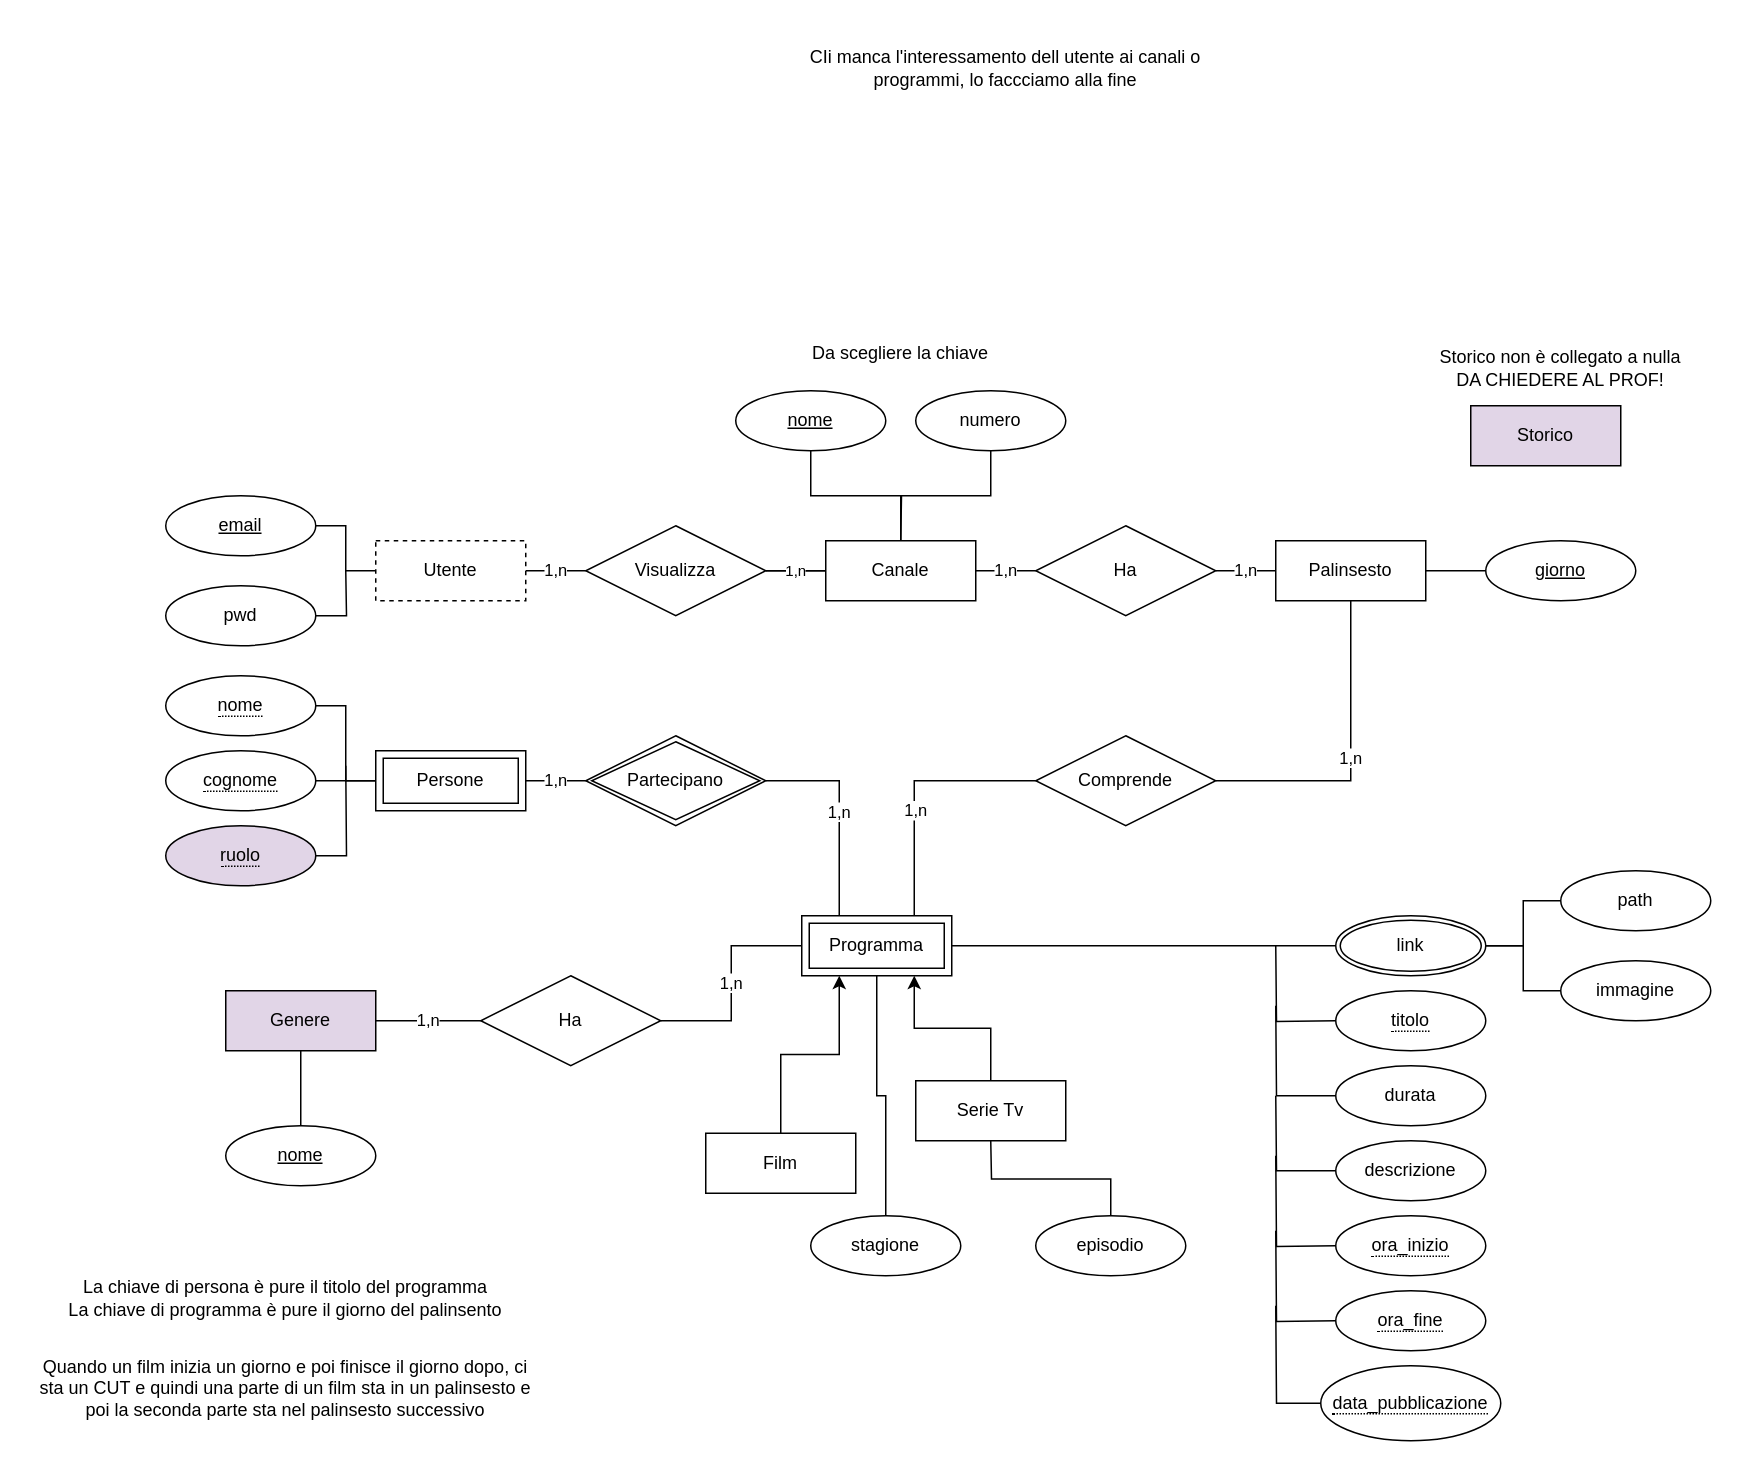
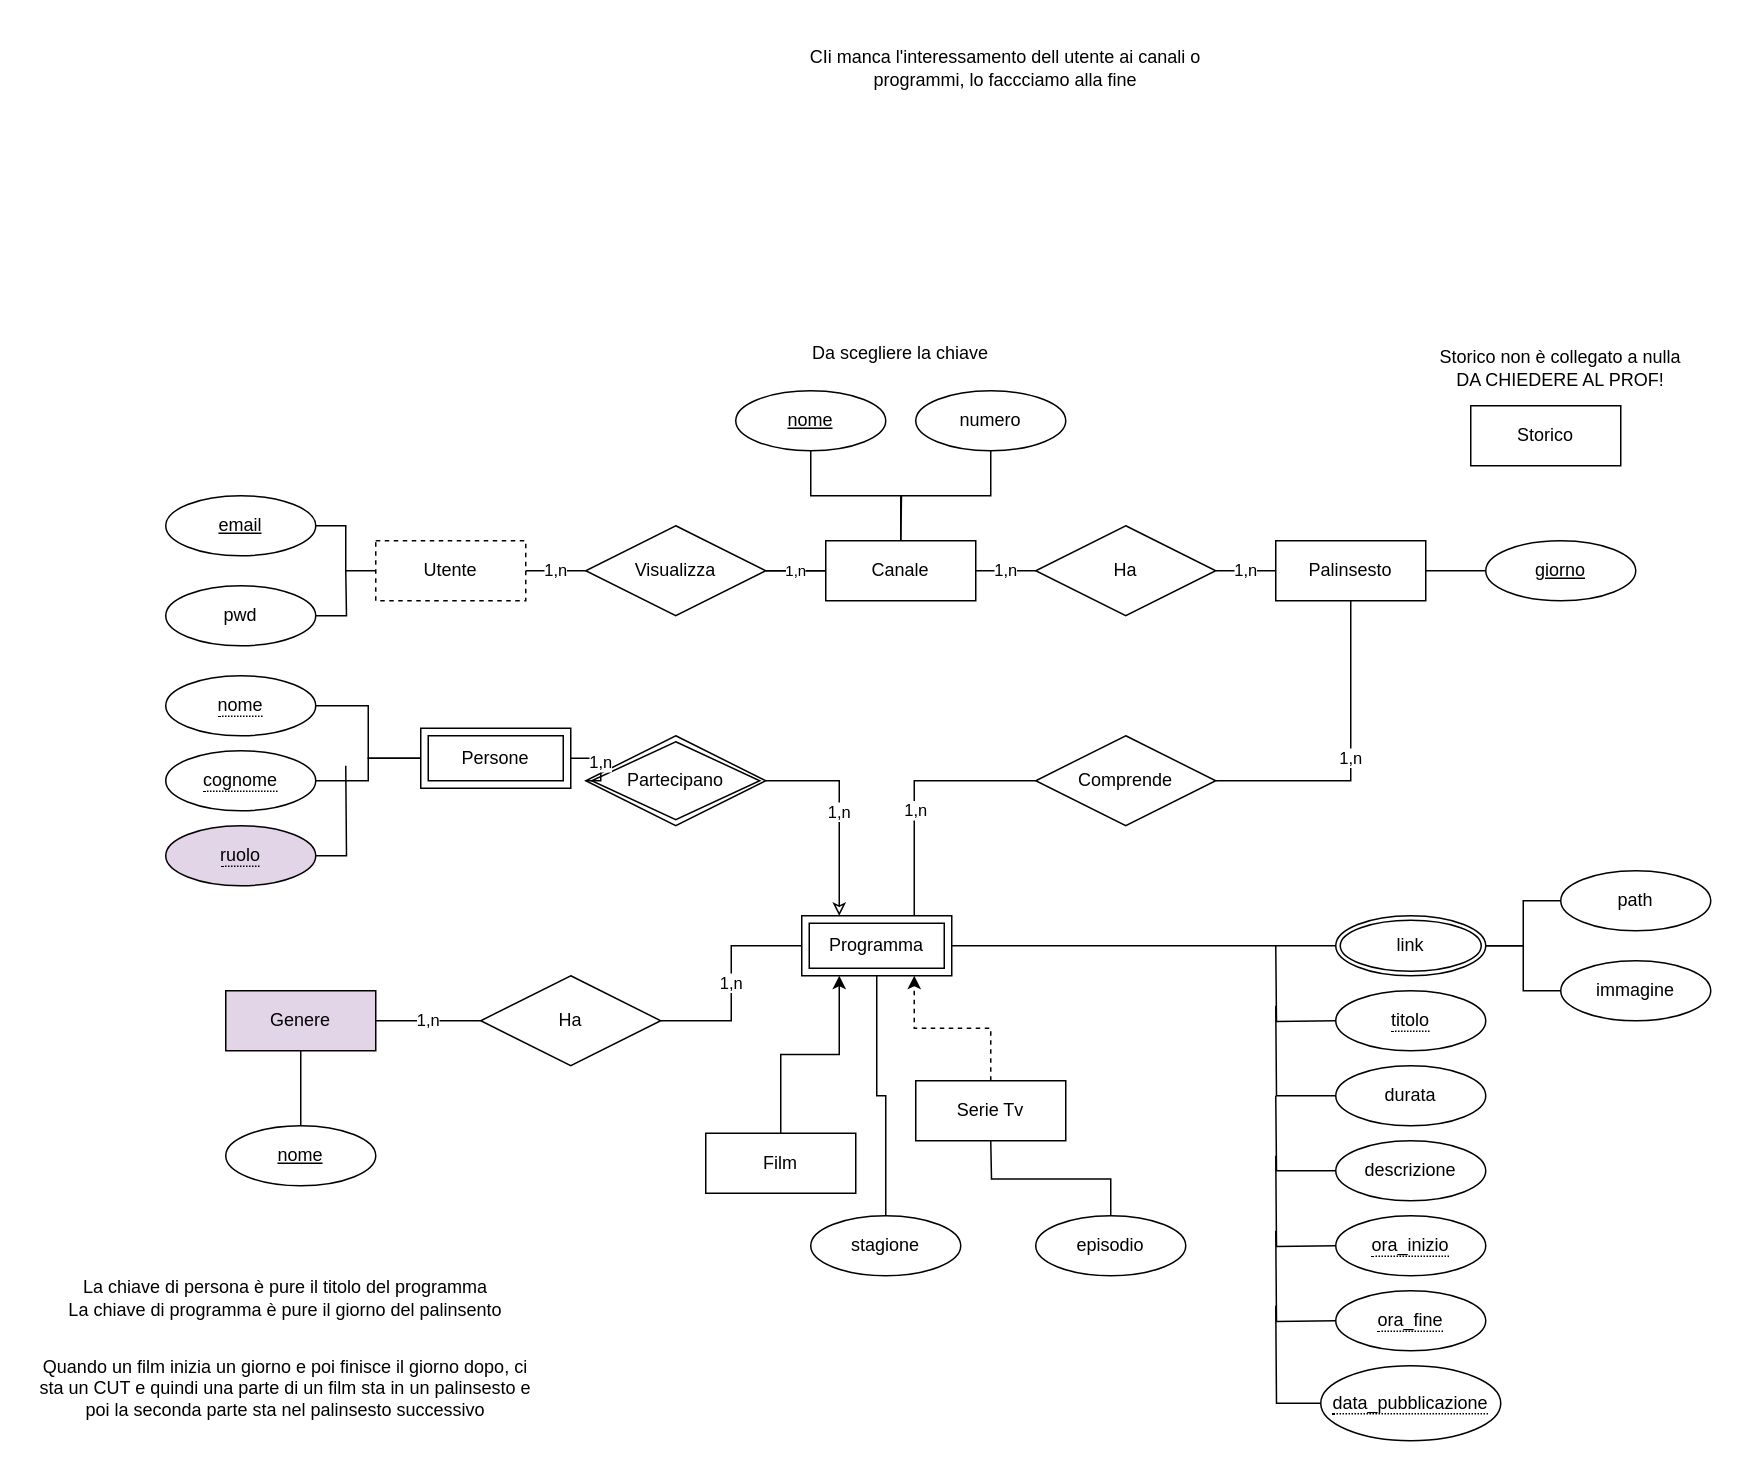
node "Storico": fillcolor #e1d5e7 -> #ffffff
node "Persone": moved (451, 781) -> (496, 758)
edge "Partecipano" -- "Programma": arrowhead none -> classic
edge "Serie Tv" -> "Programma": style solid -> dashed
